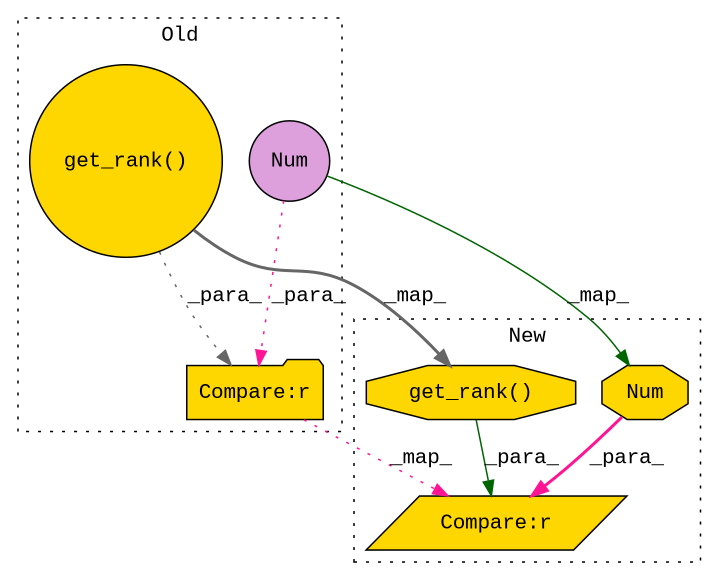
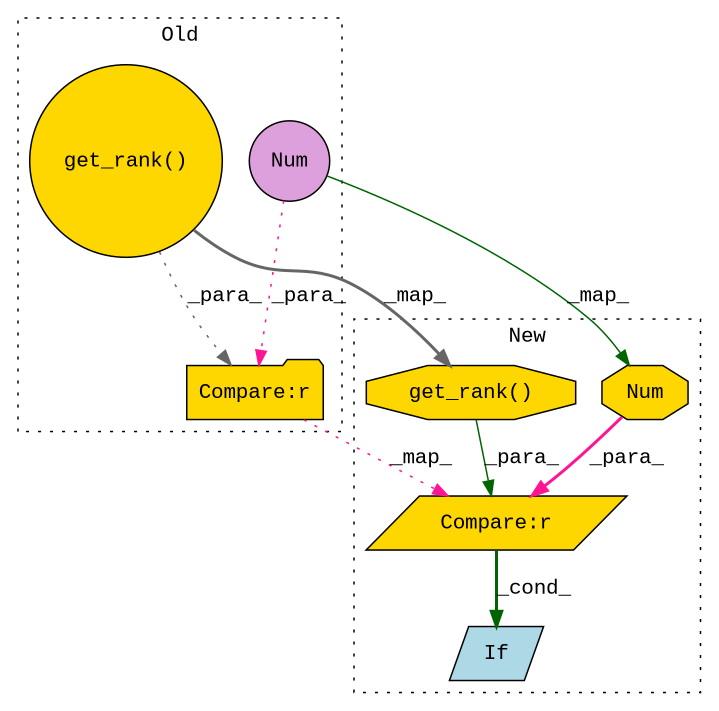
node "If": added
